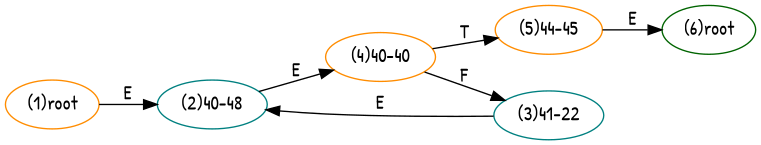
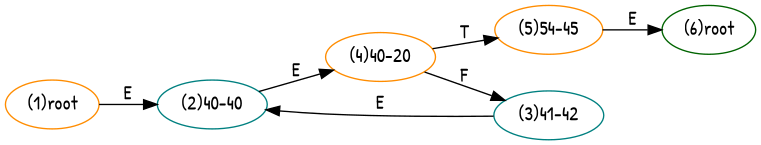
node "(5)44-45": label "(5)44-45" -> "(5)54-45"
node "(4)40-40": label "(4)40-40" -> "(4)40-20"
node "(2)40-48": label "(2)40-48" -> "(2)40-40"
node "(3)41-22": label "(3)41-22" -> "(3)41-42"
